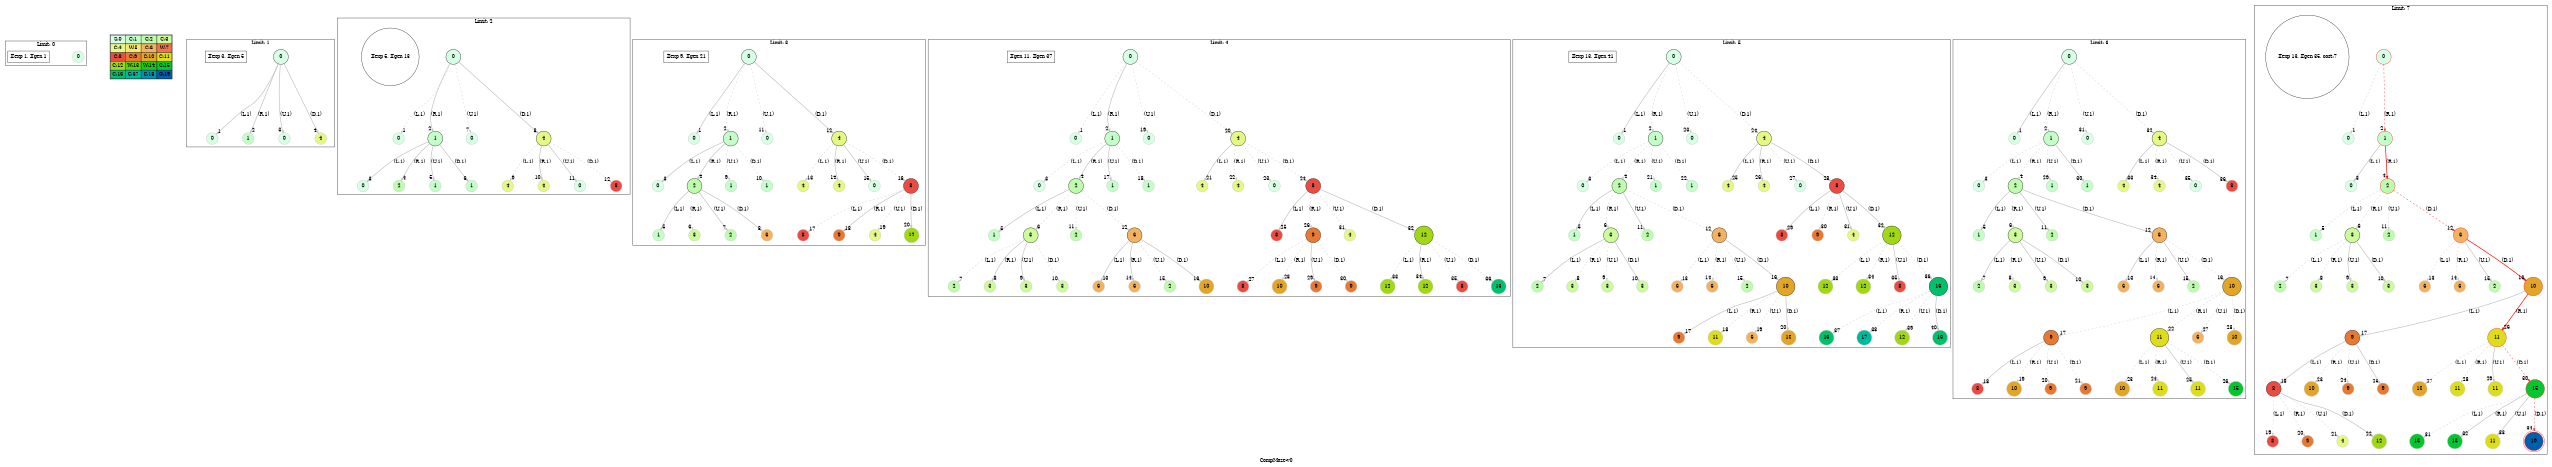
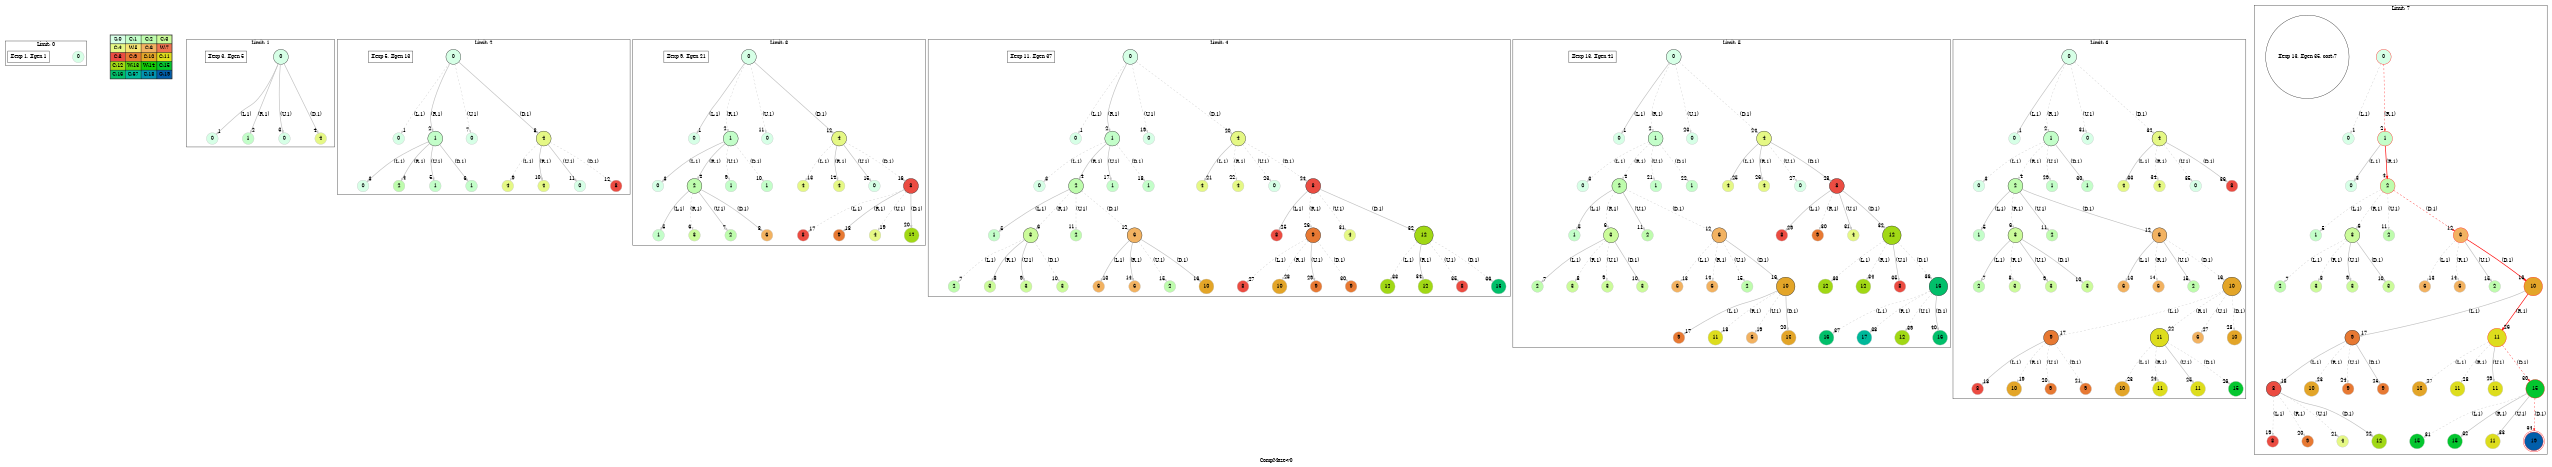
node "#exp 5, #gen 13": shape circle -> box
node "#gen 11, #gen 37": label "#gen 11, #gen 37" -> "#exp 11, #gen 37"
